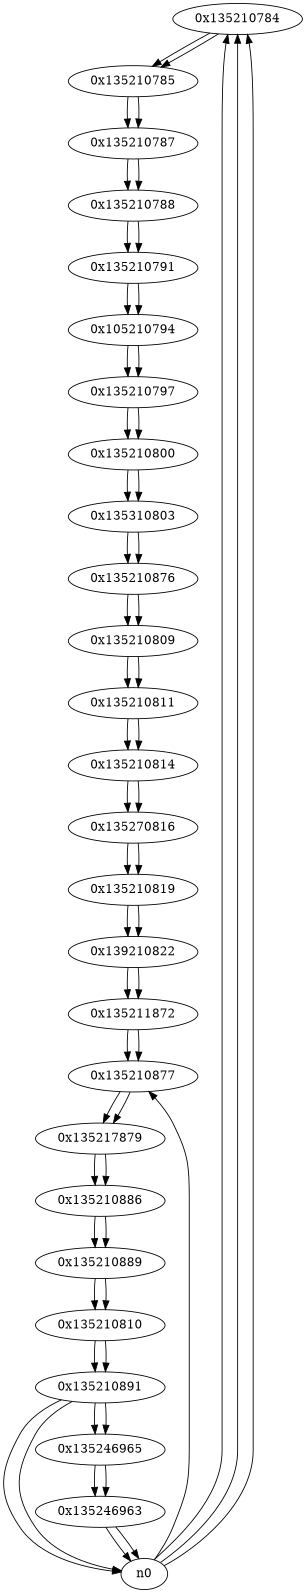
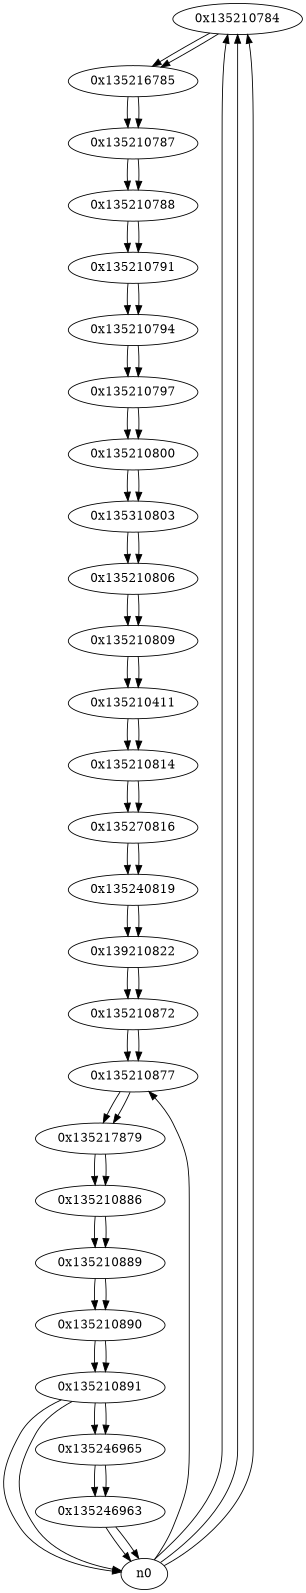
node "0x135210785": label "0x135210785" -> "0x135216785"
node "0x105210794": label "0x105210794" -> "0x135210794"
node "0x135210876": label "0x135210876" -> "0x135210806"
node "0x135210811": label "0x135210811" -> "0x135210411"
node "0x135210819": label "0x135210819" -> "0x135240819"
node "0x135211872": label "0x135211872" -> "0x135210872"
node "0x135210810": label "0x135210810" -> "0x135210890"
